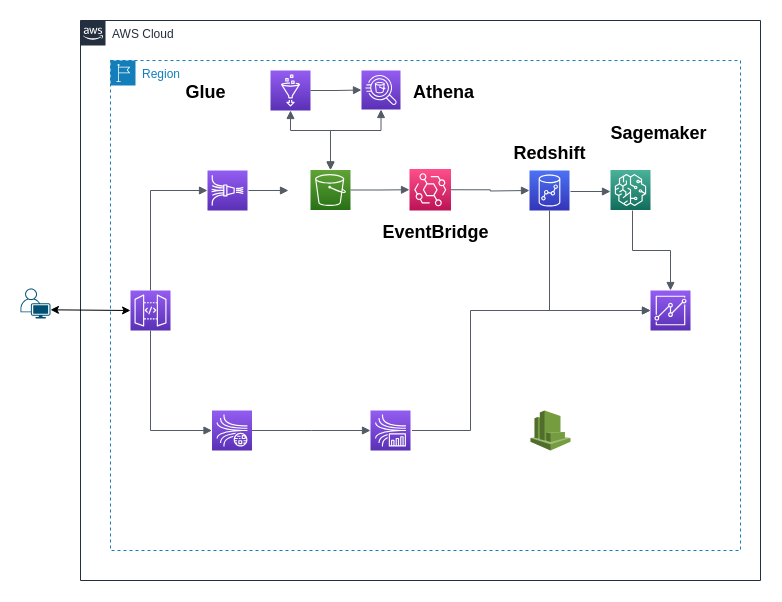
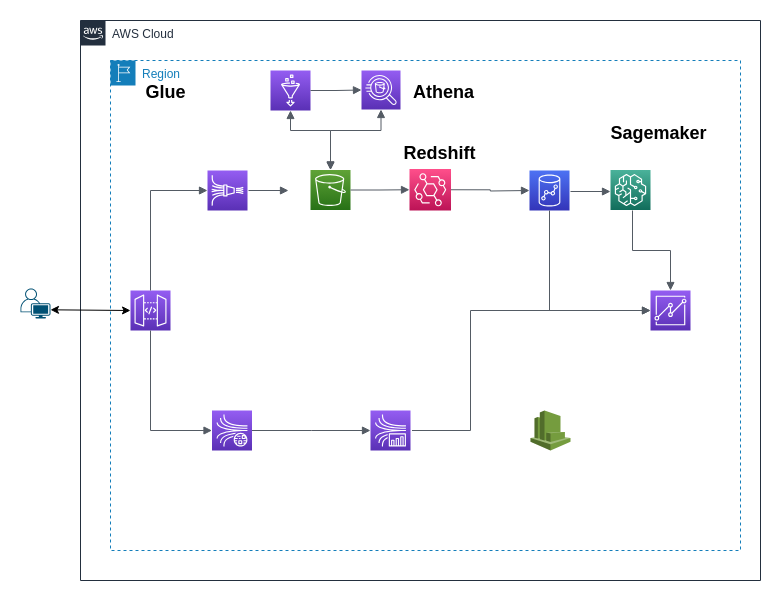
node "Glue": moved (206, 91) -> (166, 91)
node "Redshift": moved (550, 152) -> (440, 152)
node "EventBridge": removed
